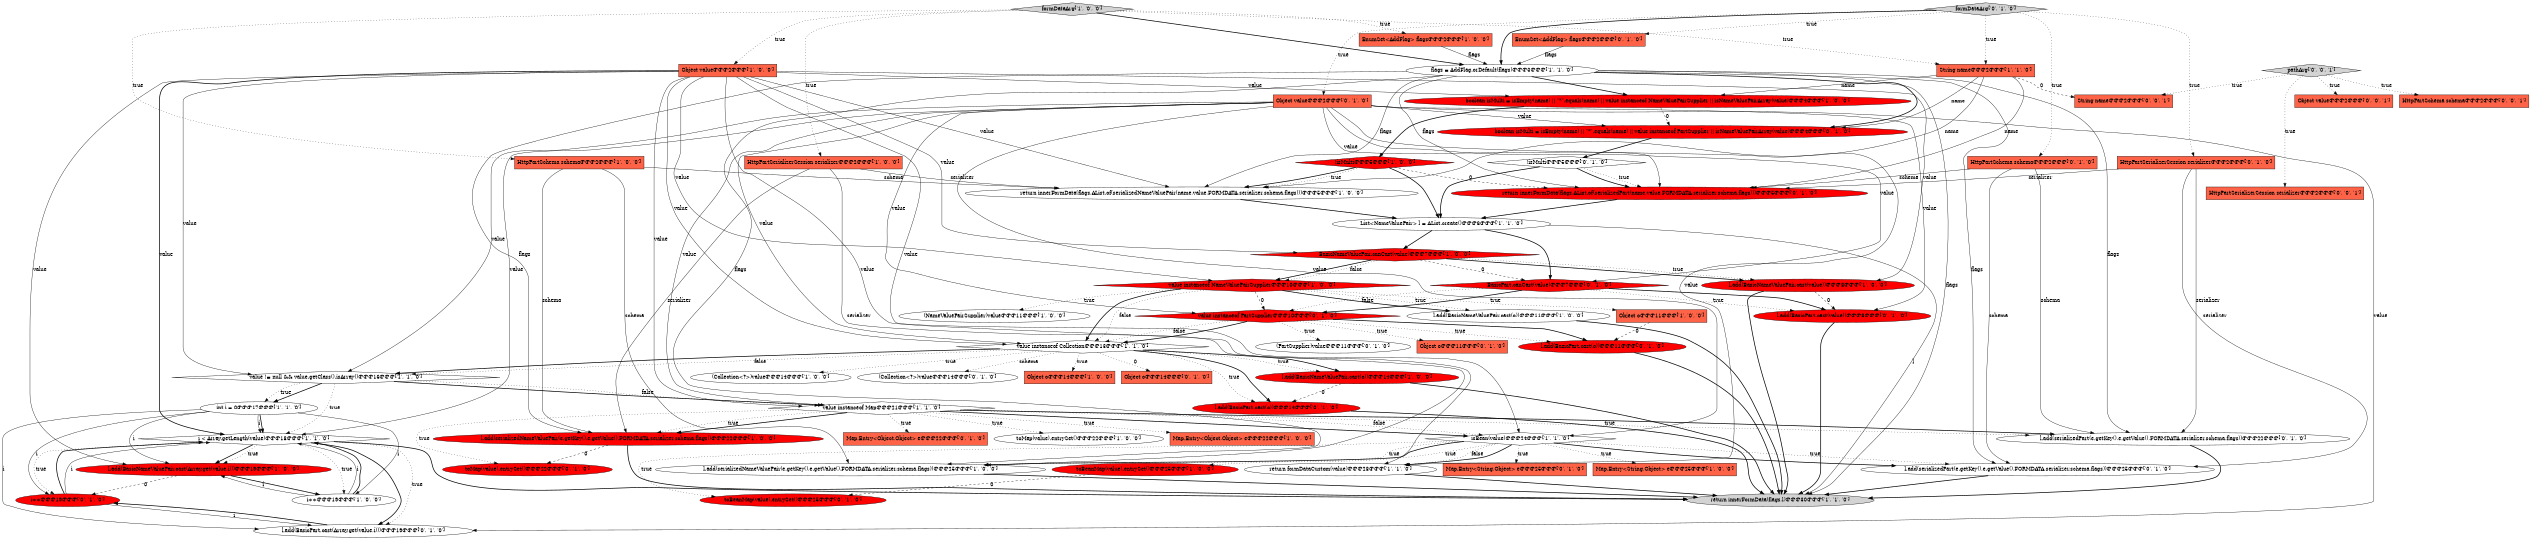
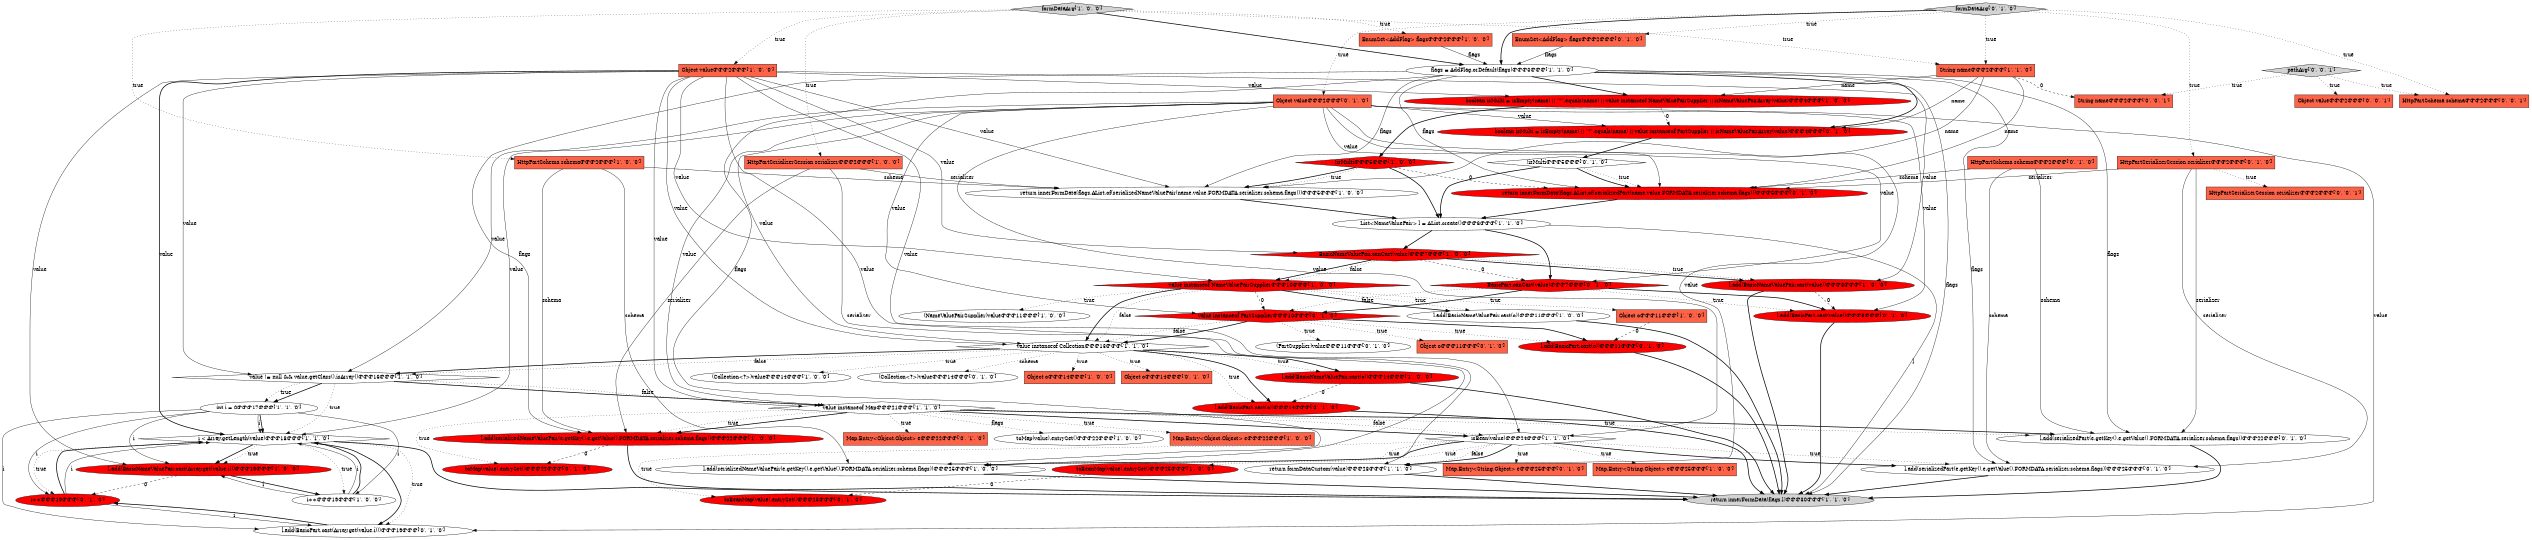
edge "formDataArg['0', '1', '0']" -> "HttpPartSchema schema@@@2@@@['0', '1', '0']": now "formDataArg['0', '1', '0']" -> "HttpPartSchema schema@@@2@@@['0', '0', '1']"
edge "pathArg['0', '0', '1']" -> "HttpPartSerializerSession serializer@@@2@@@['0', '0', '1']": now "HttpPartSerializerSession serializer@@@2@@@['0', '1', '0']" -> "HttpPartSerializerSession serializer@@@2@@@['0', '0', '1']"
edge "value instanceof Collection@@@13@@@['1', '1', '0']" -> "Object o@@@14@@@['0', '1', '0']": label "0" -> "true"
edge "value instanceof Map@@@21@@@['1', '1', '0']" -> "toMap(value).entrySet()@@@22@@@['1', '0', '0']": label "true" -> "flags"
